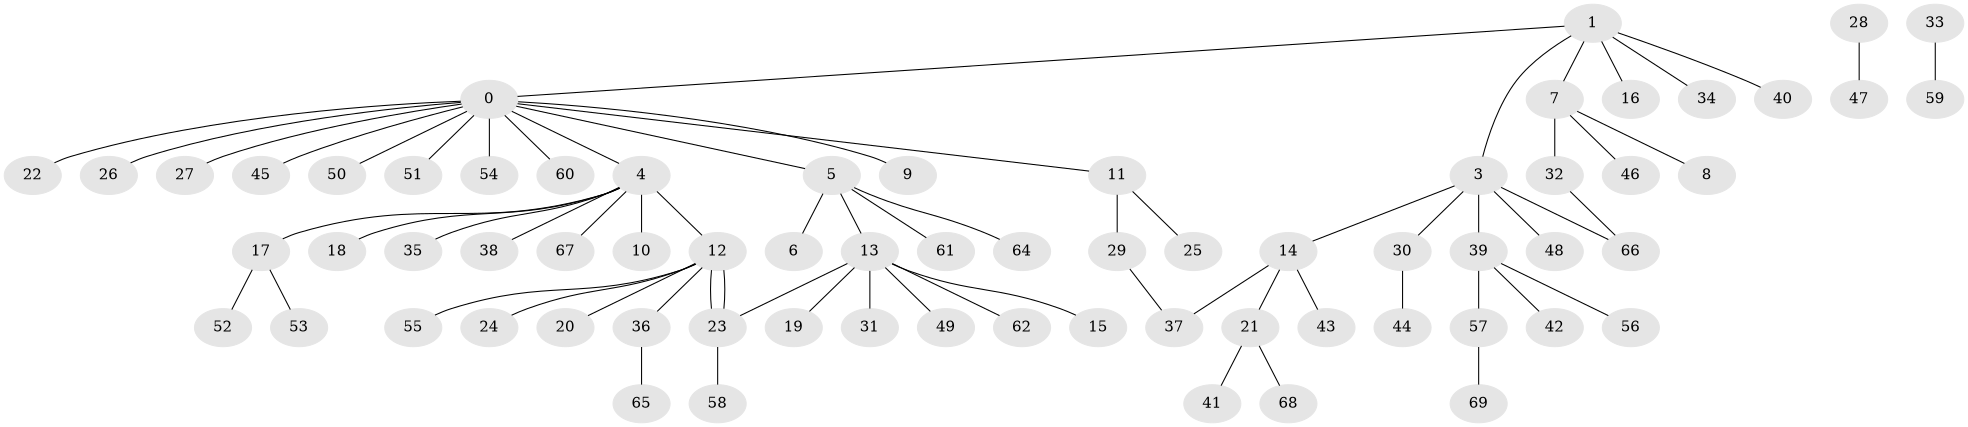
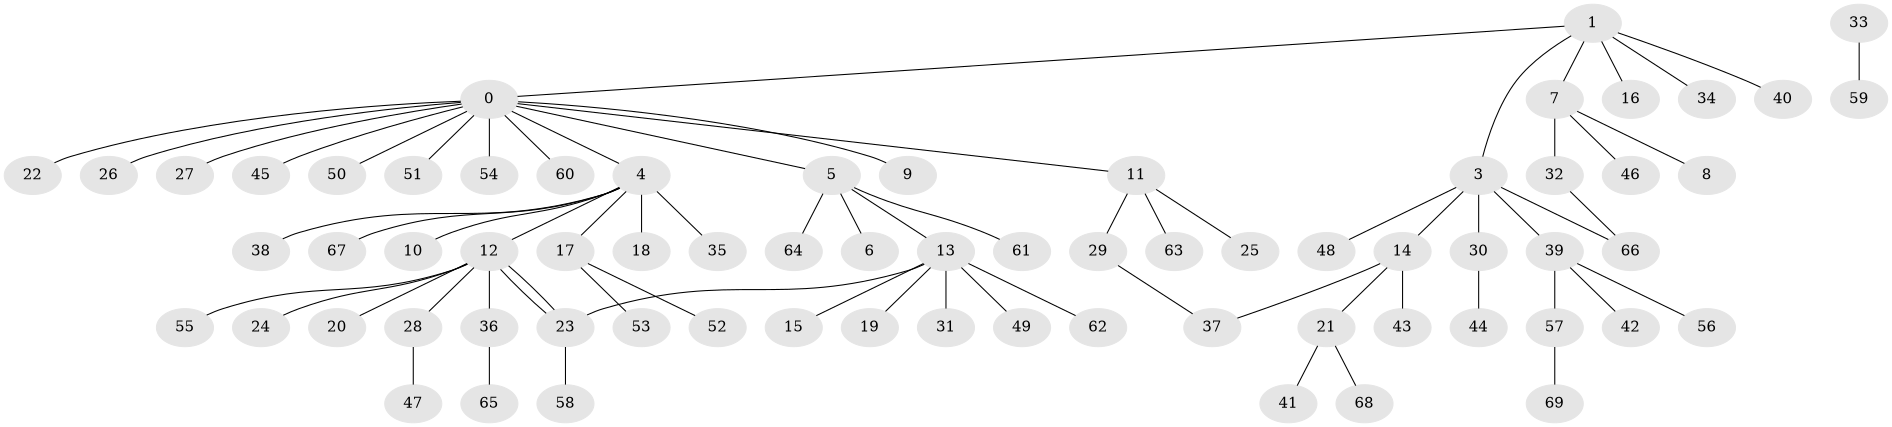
node "63": added
edge "12" -- "28": added
